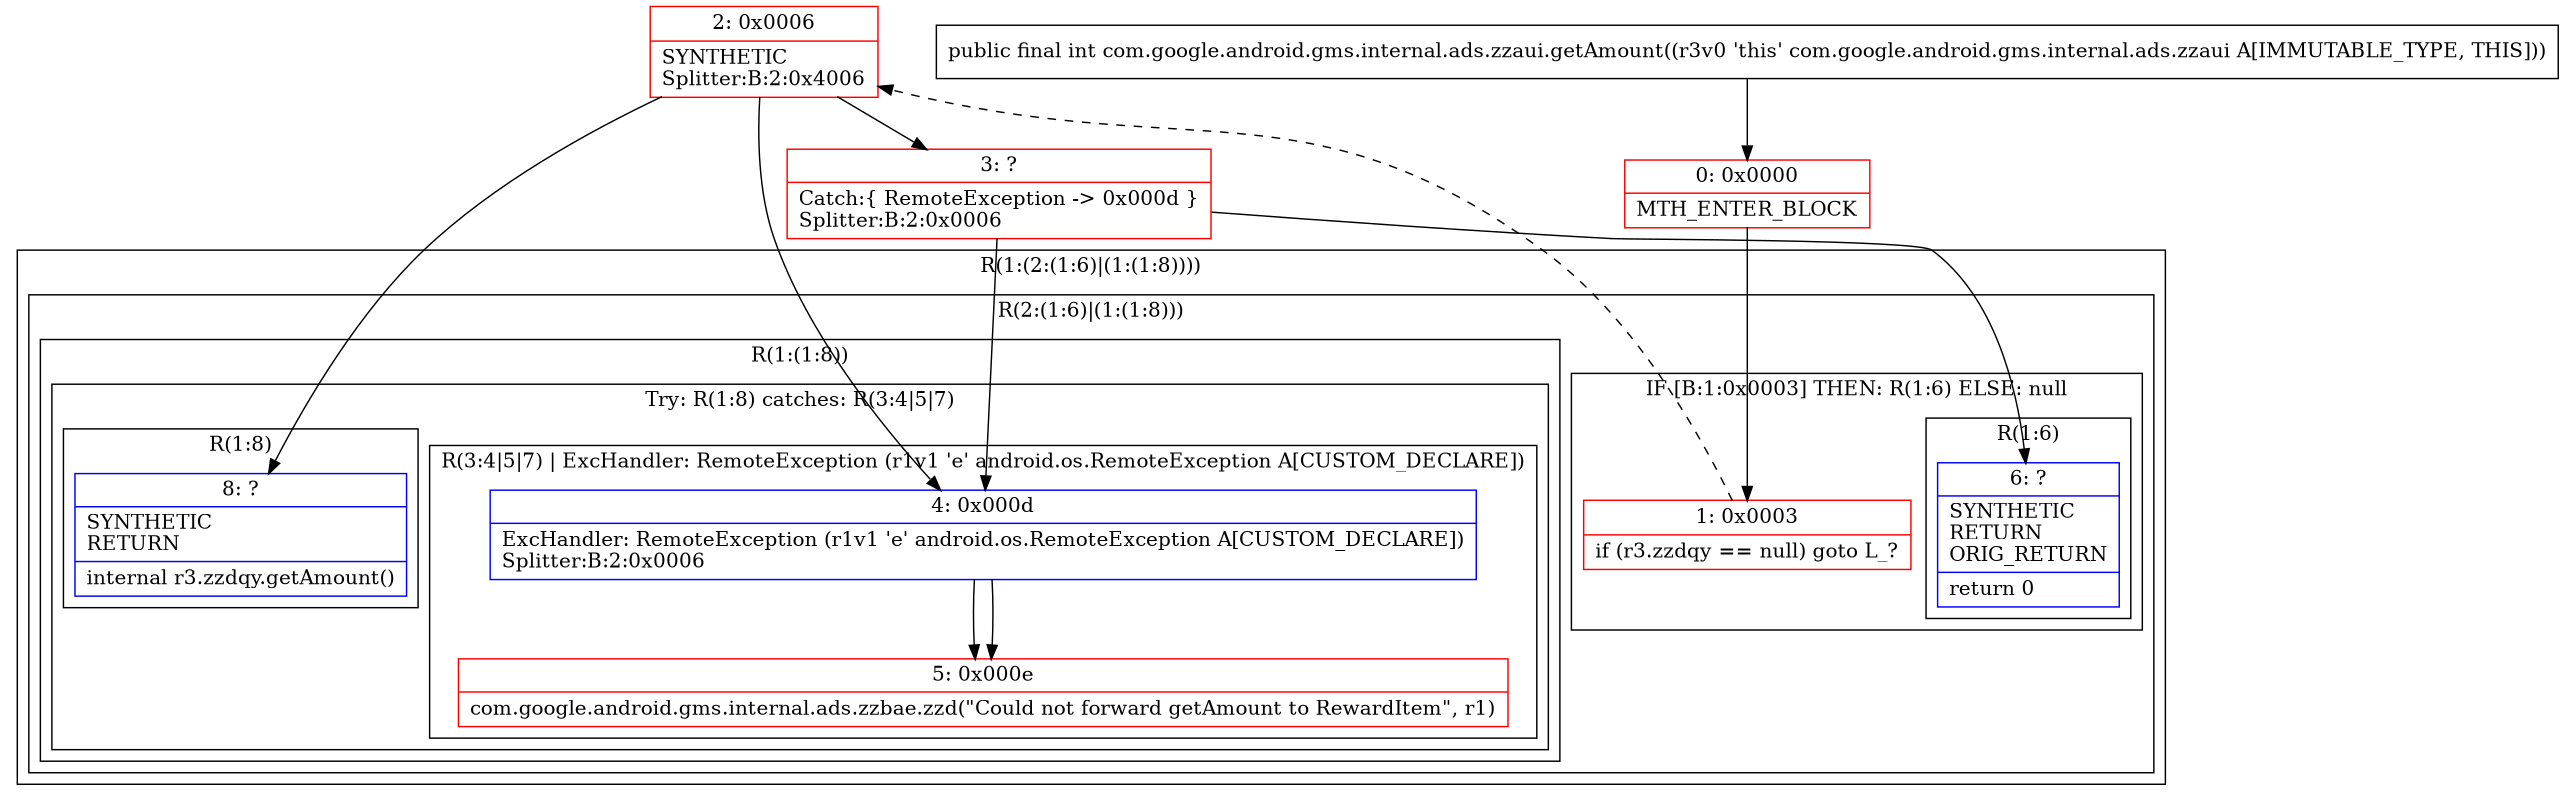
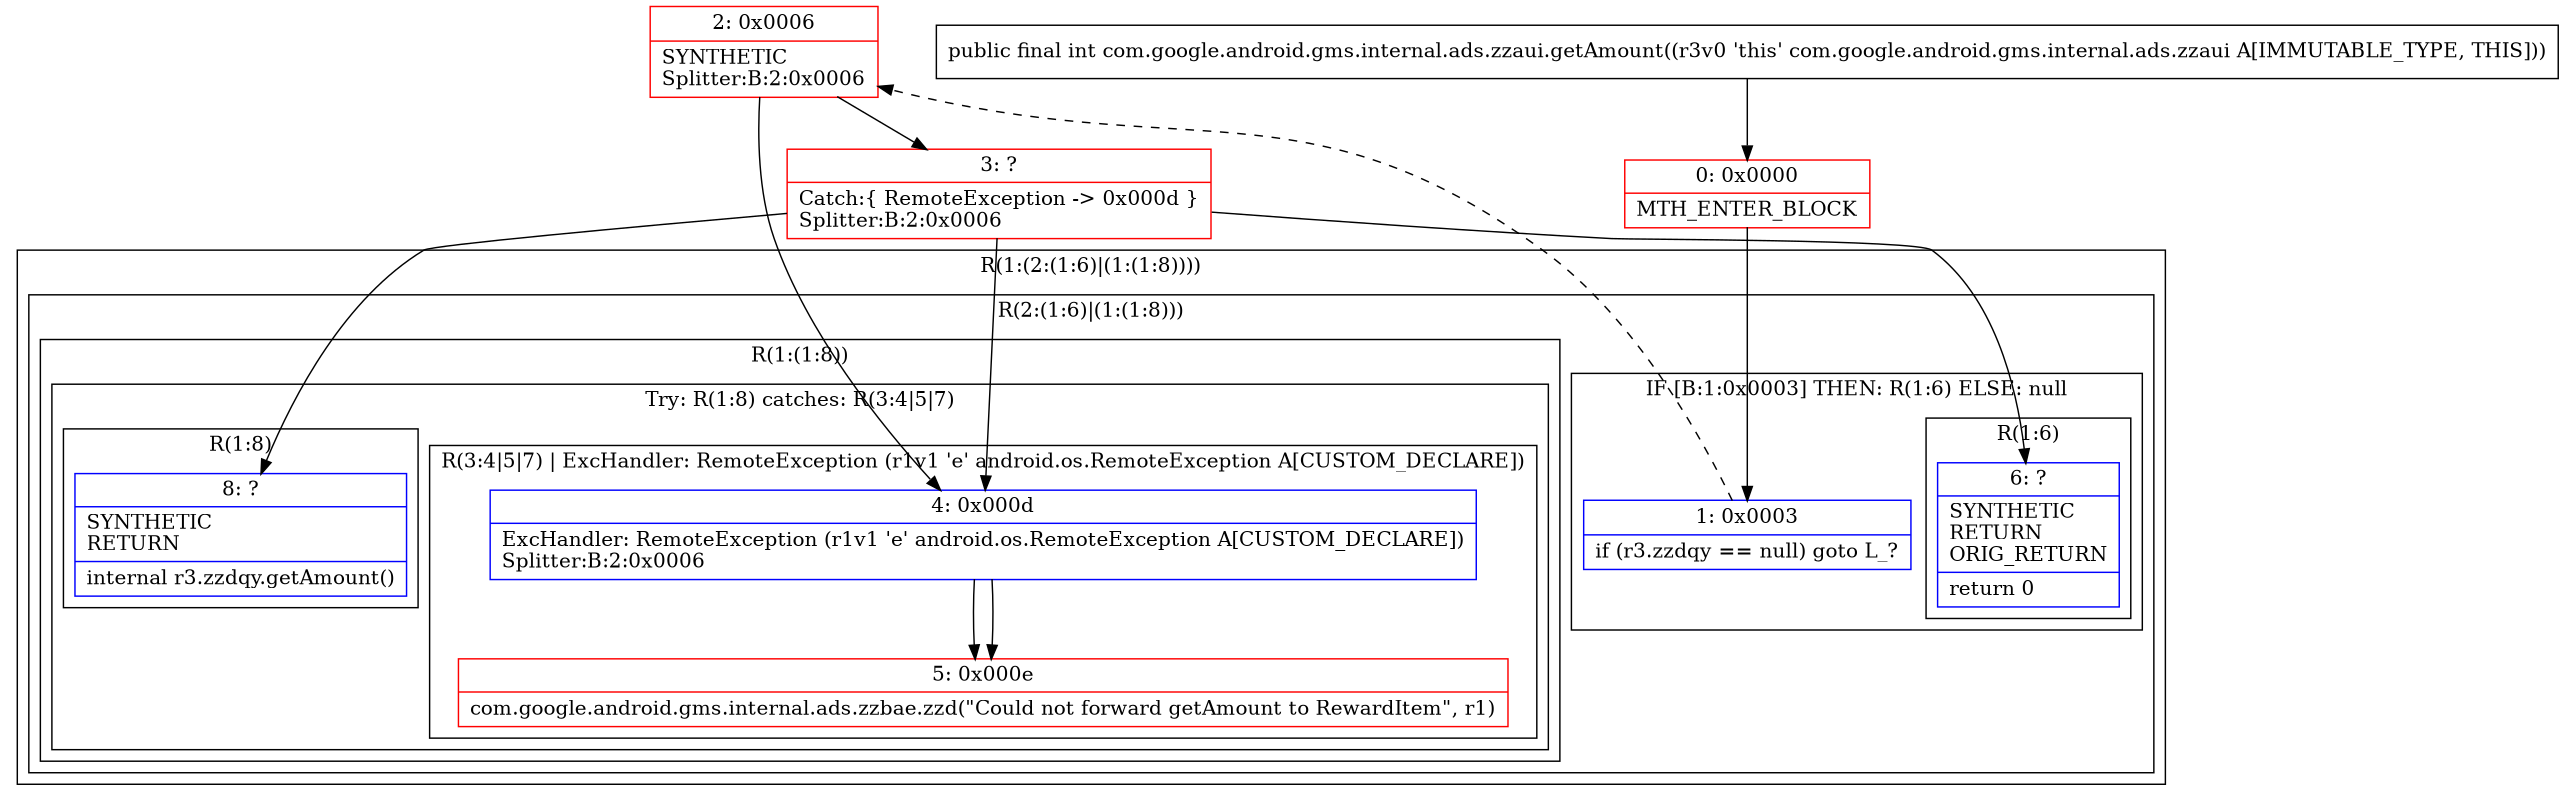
node "2: 0x0006": text "Splitter:B:2:0x4006" -> "Splitter:B:2:0x0006"
edge "2: 0x0006" -> "8: ?": now "3: ?" -> "8: ?"
node "1: 0x0003": color red -> blue
